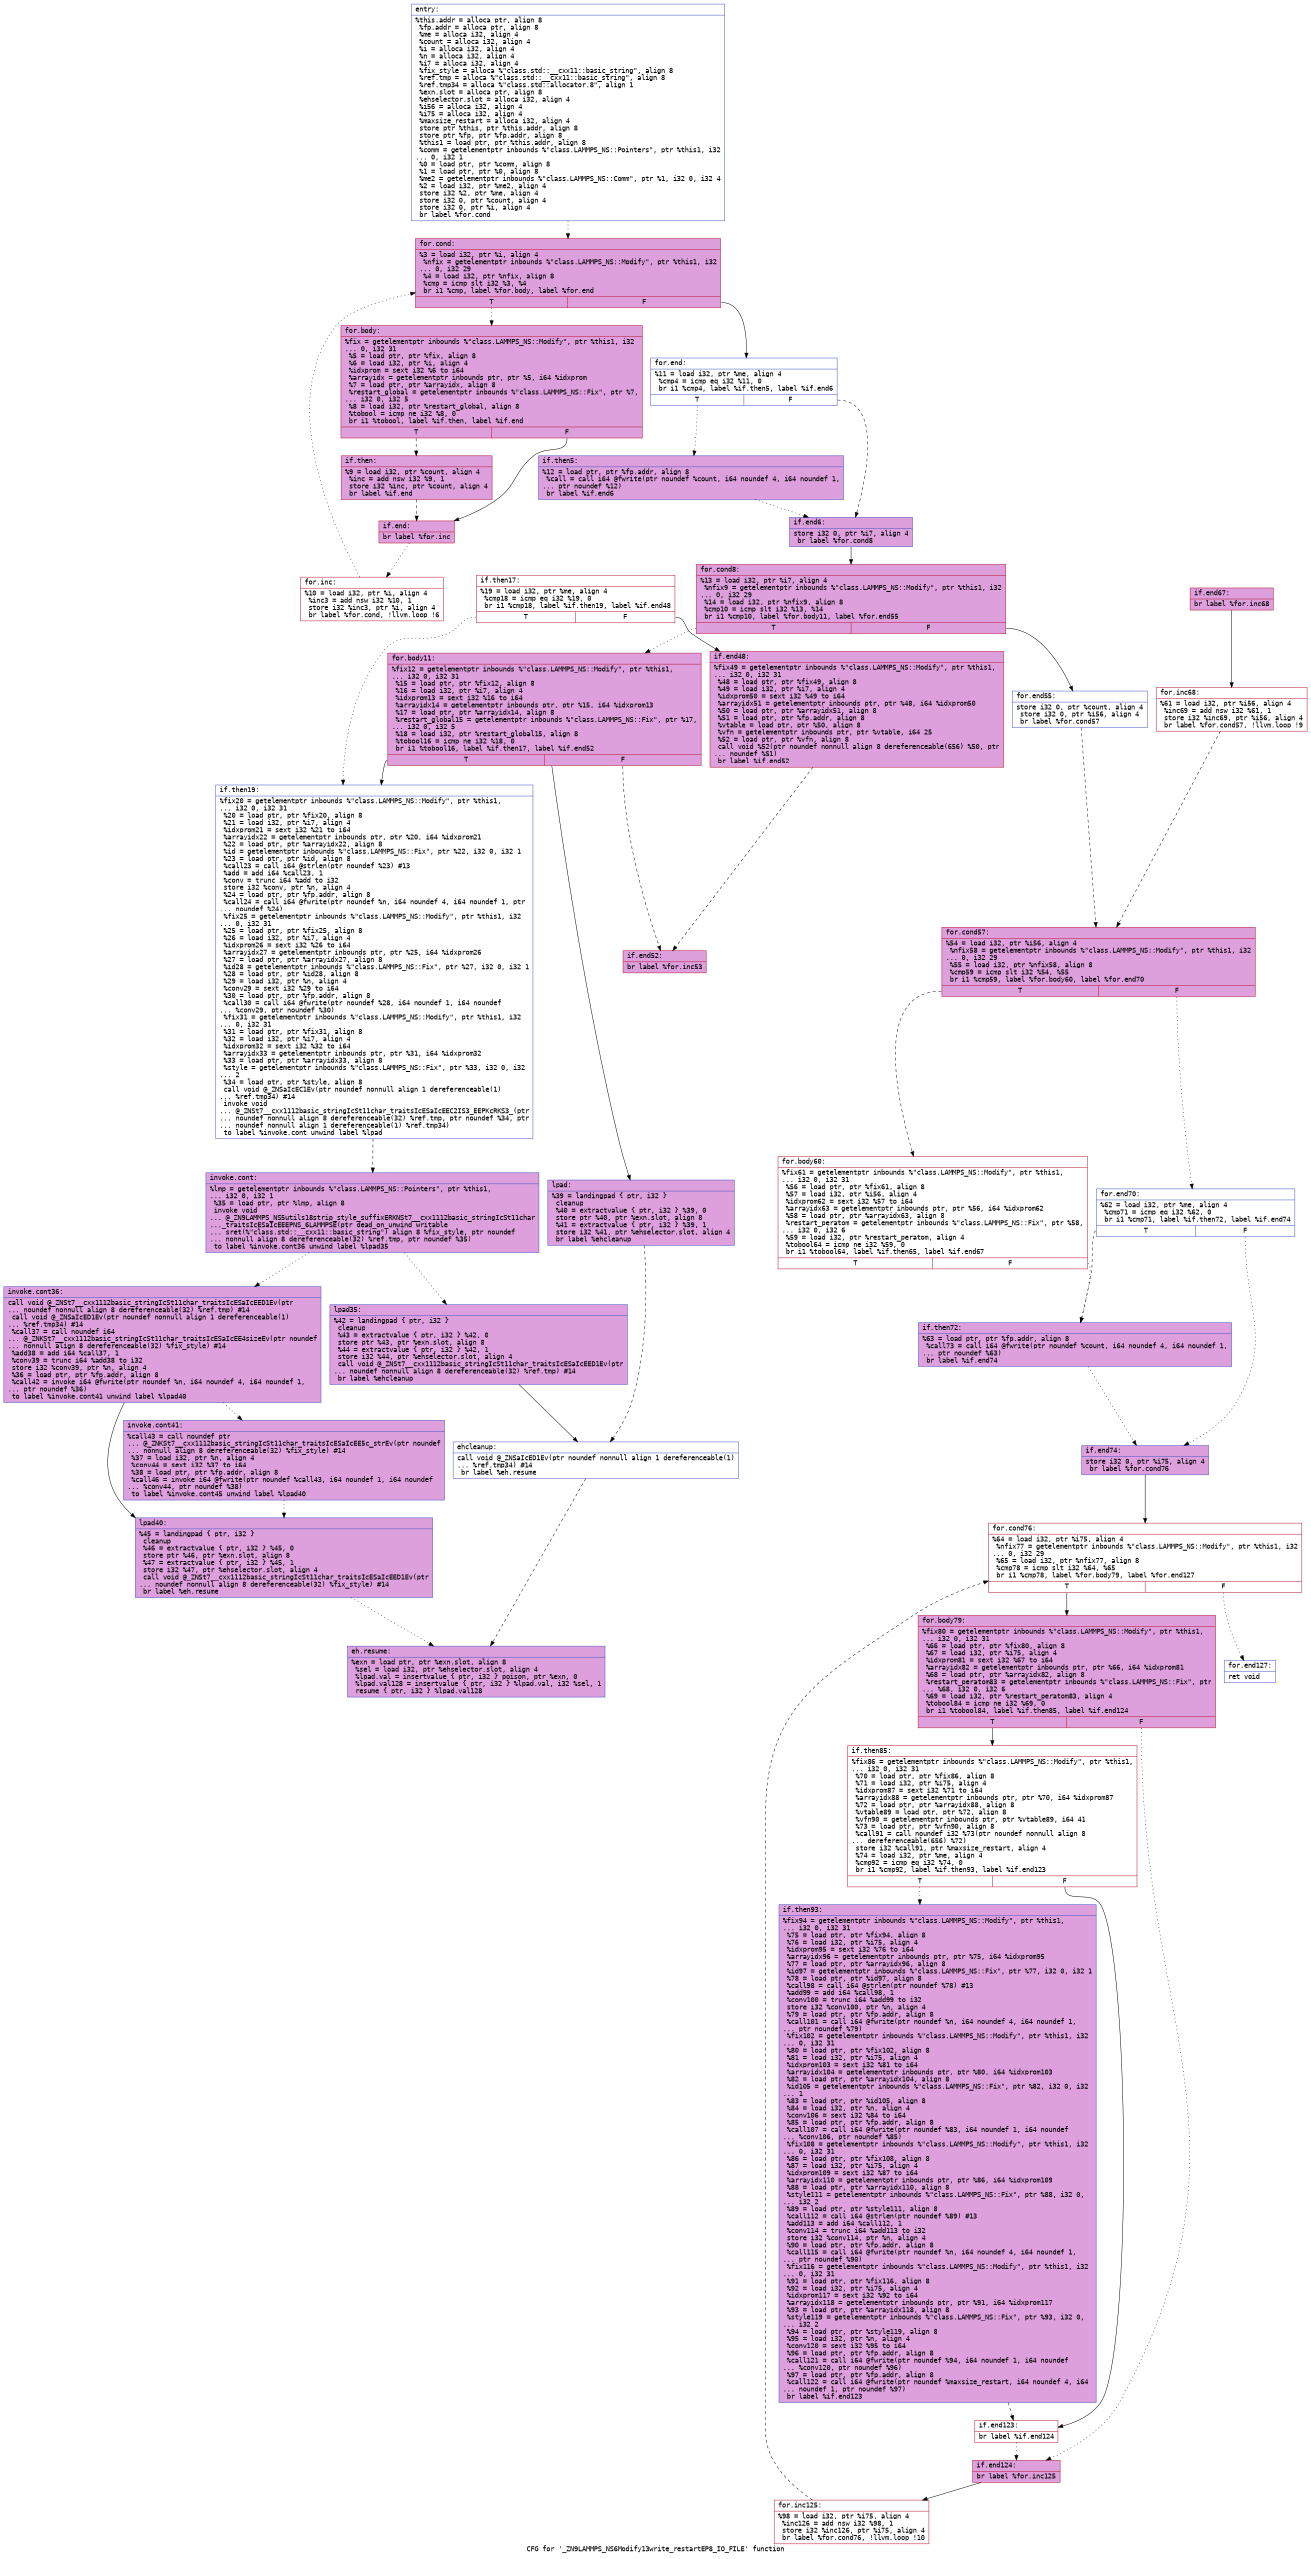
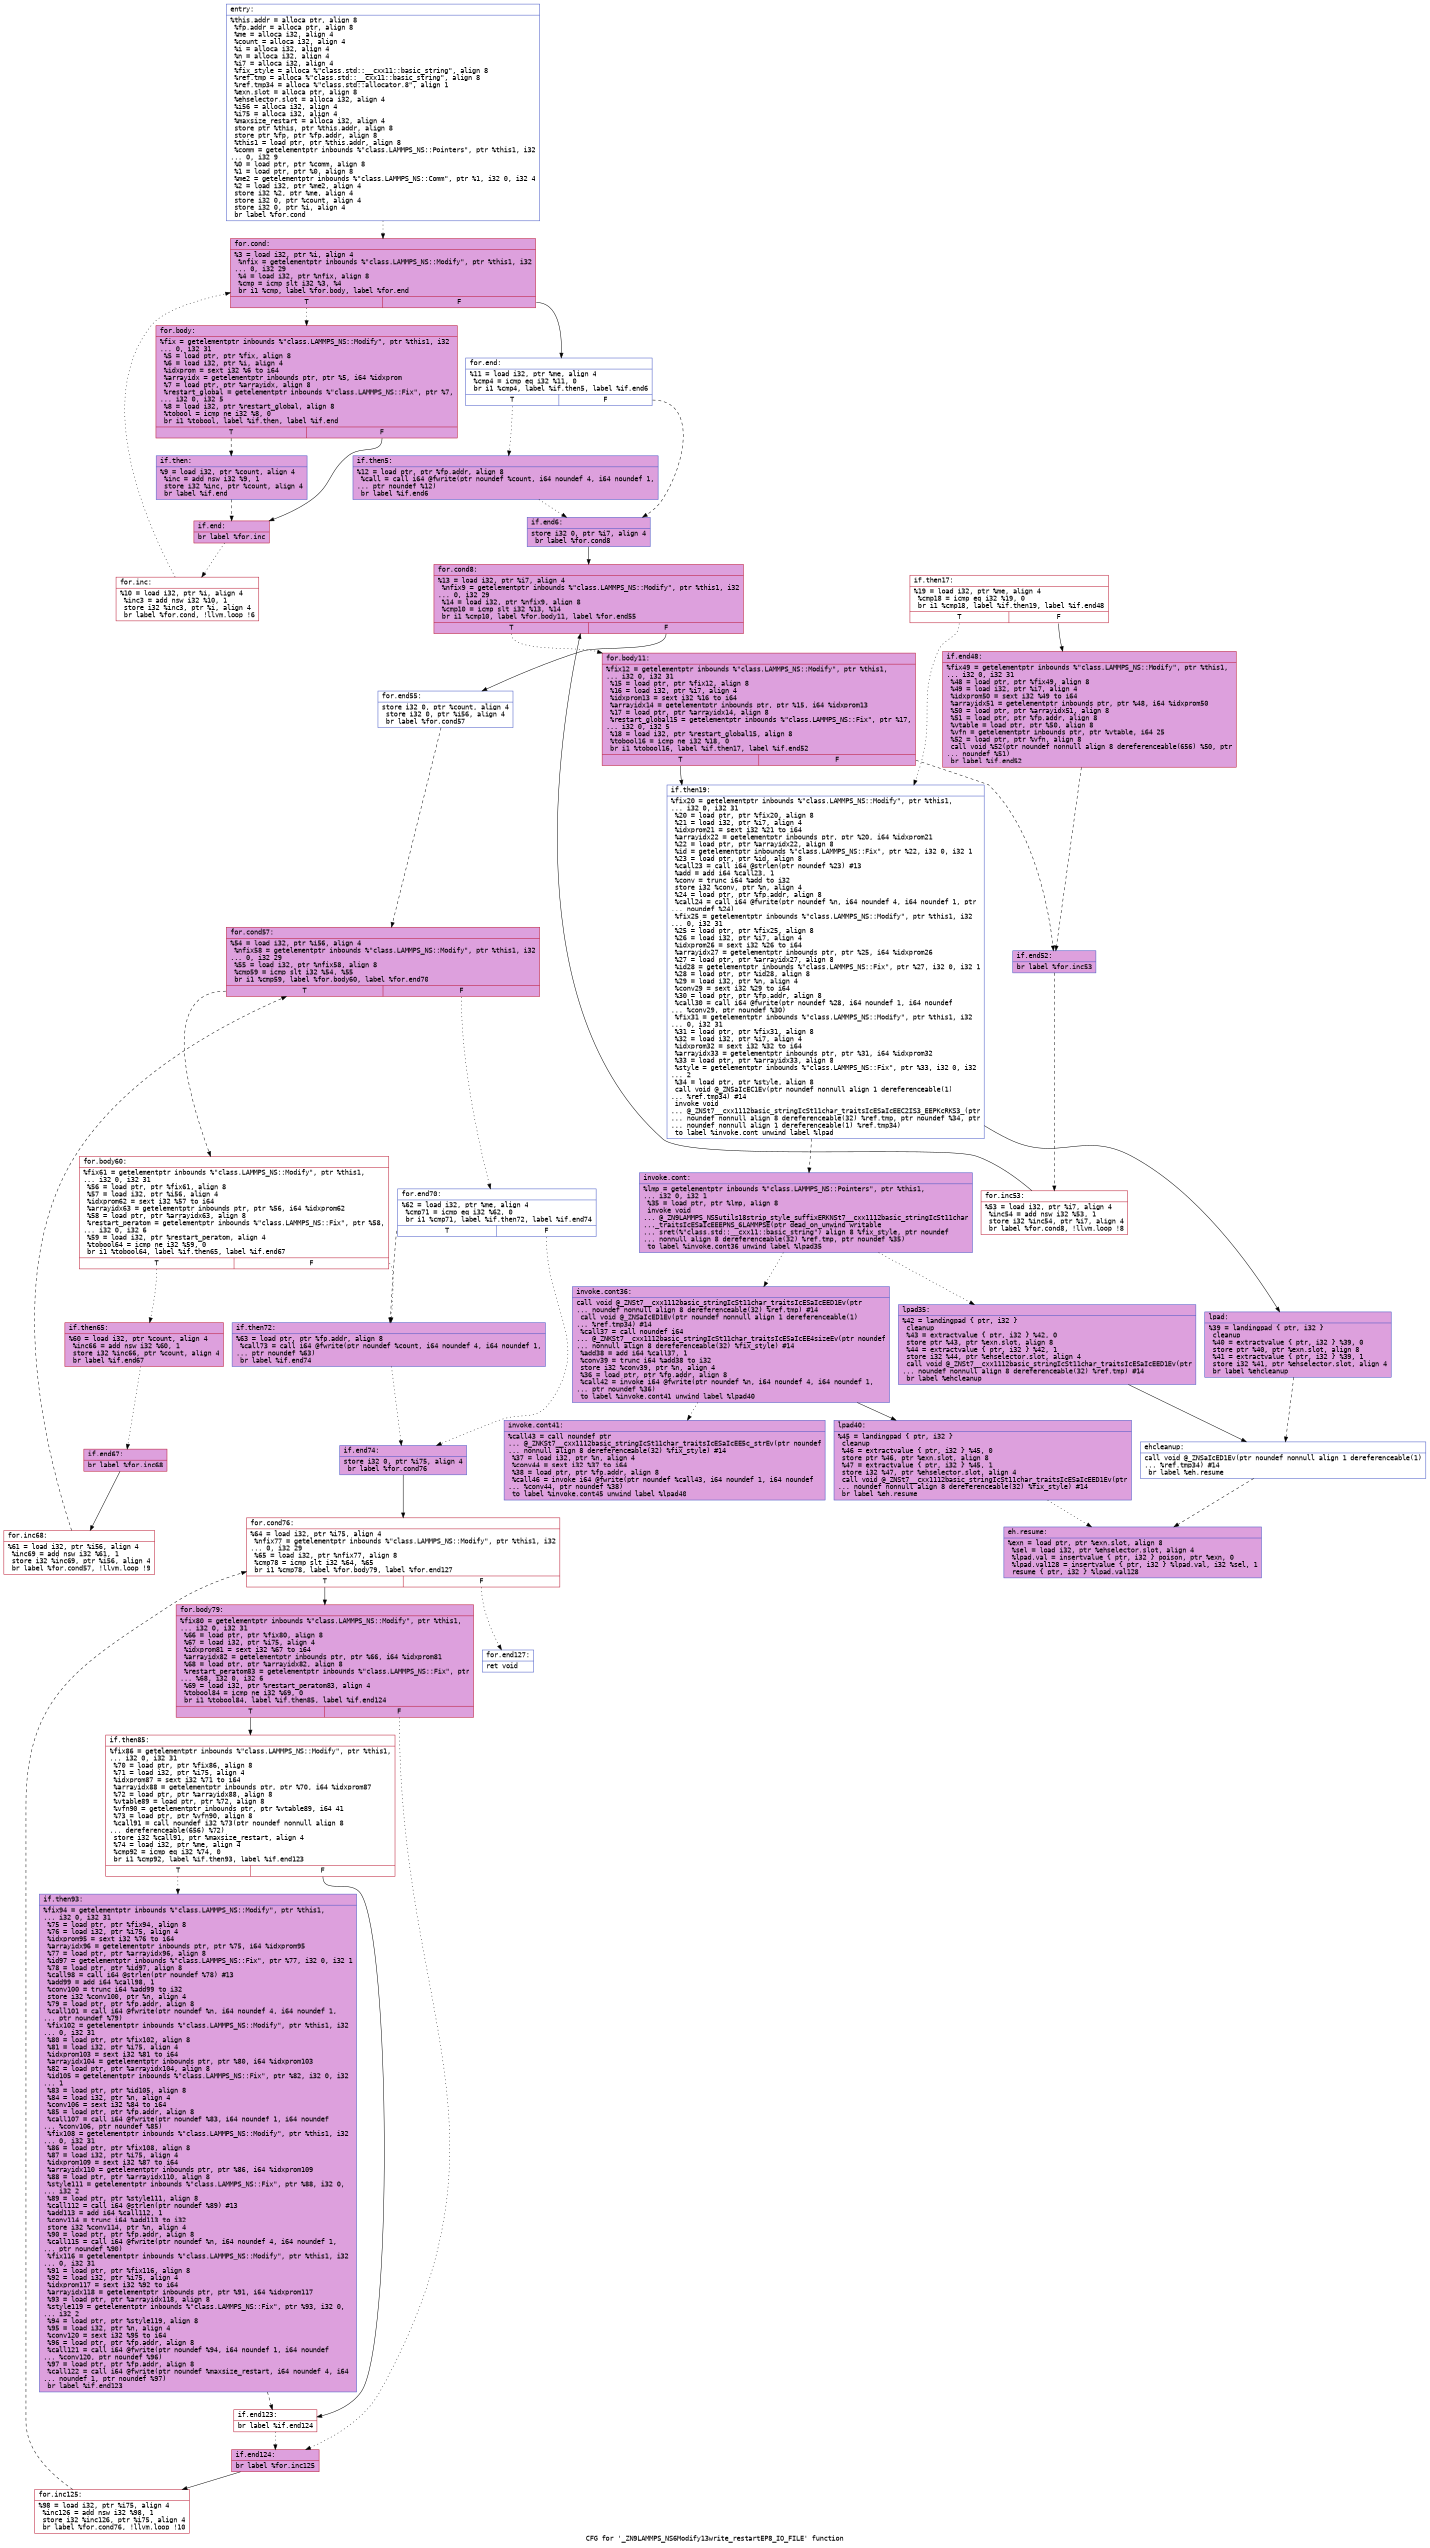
node "entry:": text "... 0, i32 1" -> "... 0, i32 9"
node "if.then:": color #b70d28ff -> #3d50c3ff
node "if.end52:": color #b70d28ff -> #3d50c3ff
edge "for.body11:" -> "lpad:": now "if.then19:" -> "lpad:"
node "for.inc53:": added
node "if.then65:": added
edge "invoke.cont41:" -> "lpad40:": removed
